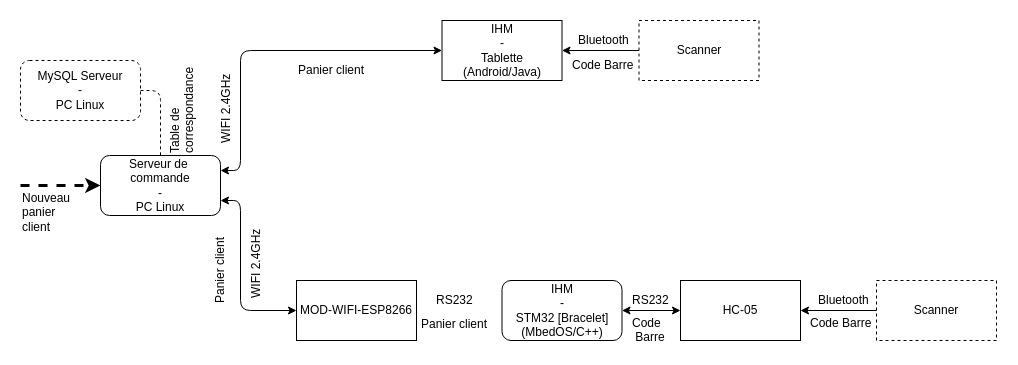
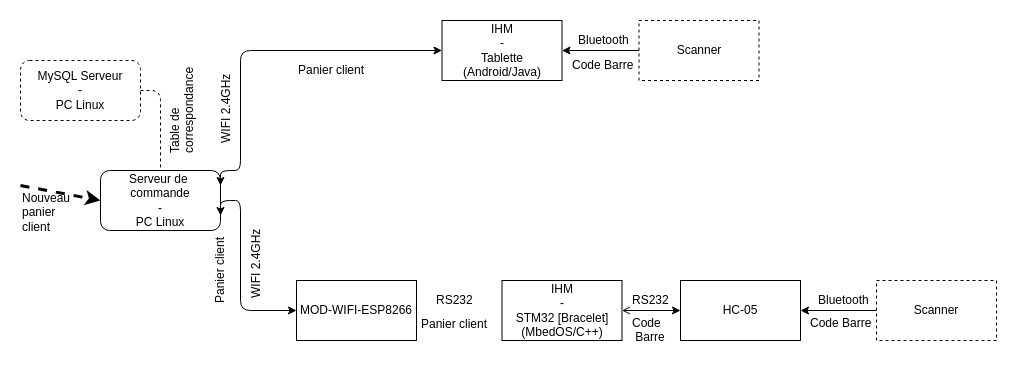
node "Serveur de commande - PC Linux": moved (161, 186) -> (161, 201)
node "IHM - STM32 [Bracelet] (MbedOS/C++)": shape rounded rectangle -> rectangle
edge "IHM - STM32 [Bracelet] (MbedOS/C++)" -- "HC-05": arrowhead classic -> open
